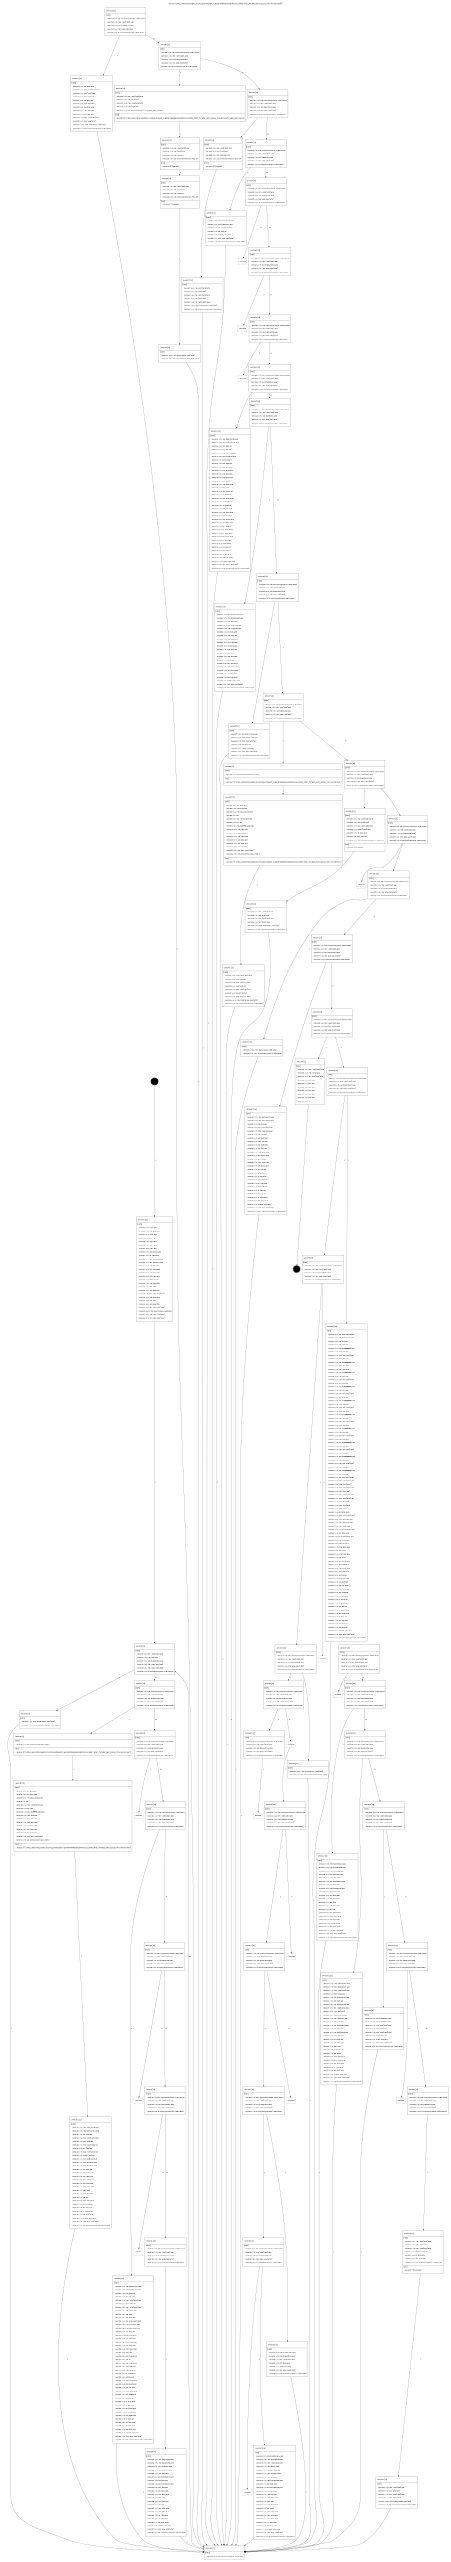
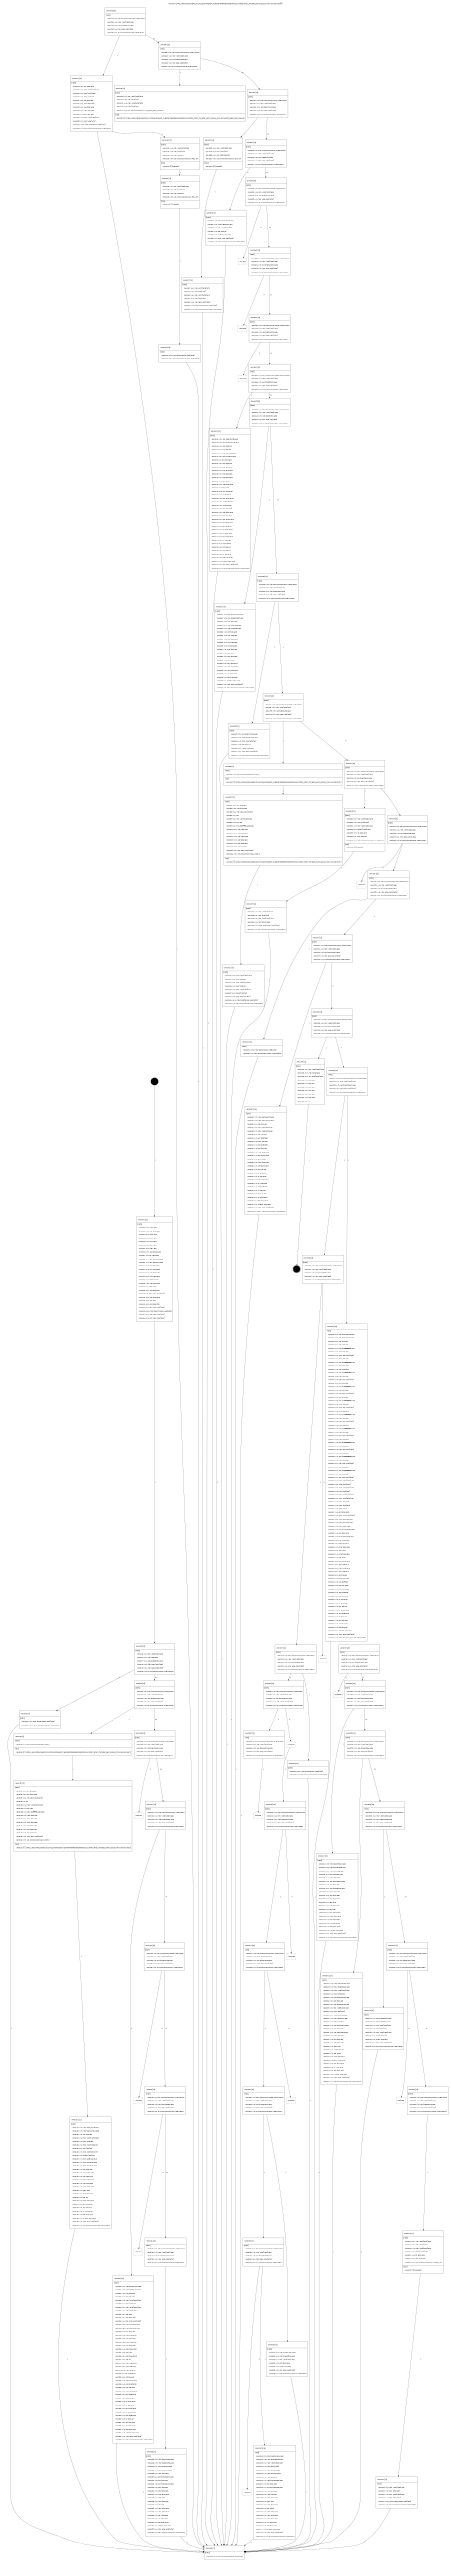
edge "0x40206f [19]" -> "0x402082 [15]": now "0x402045 [42]" -> "0x402082 [15]"
edge "0x4023d9 [5]" -> "0x40146f [32]": removed, label "27"
